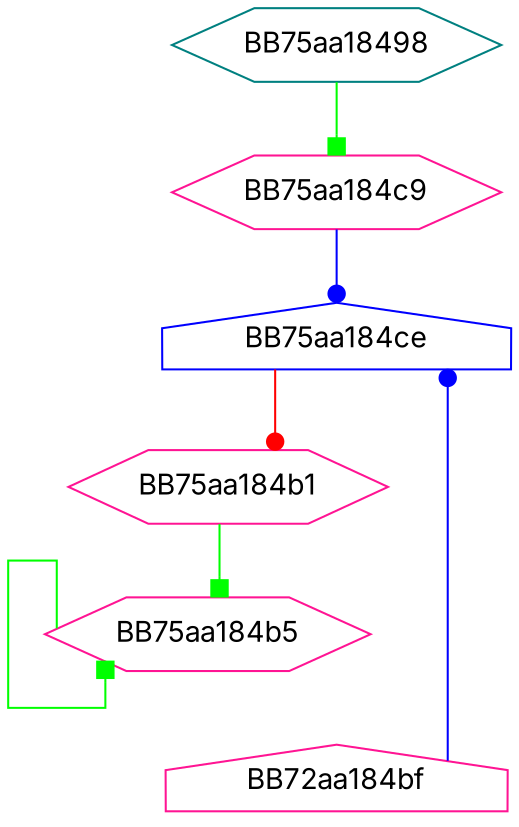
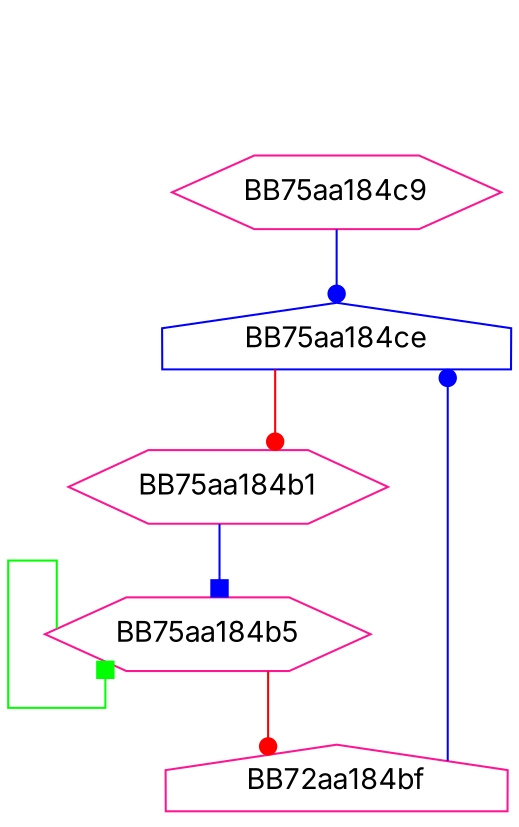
node "BB75aa18498": removed
edge "BB75aa184b1" -> "BB75aa184b5": color green -> blue
edge "BB75aa184b5" -> "BB72aa184bf": added
